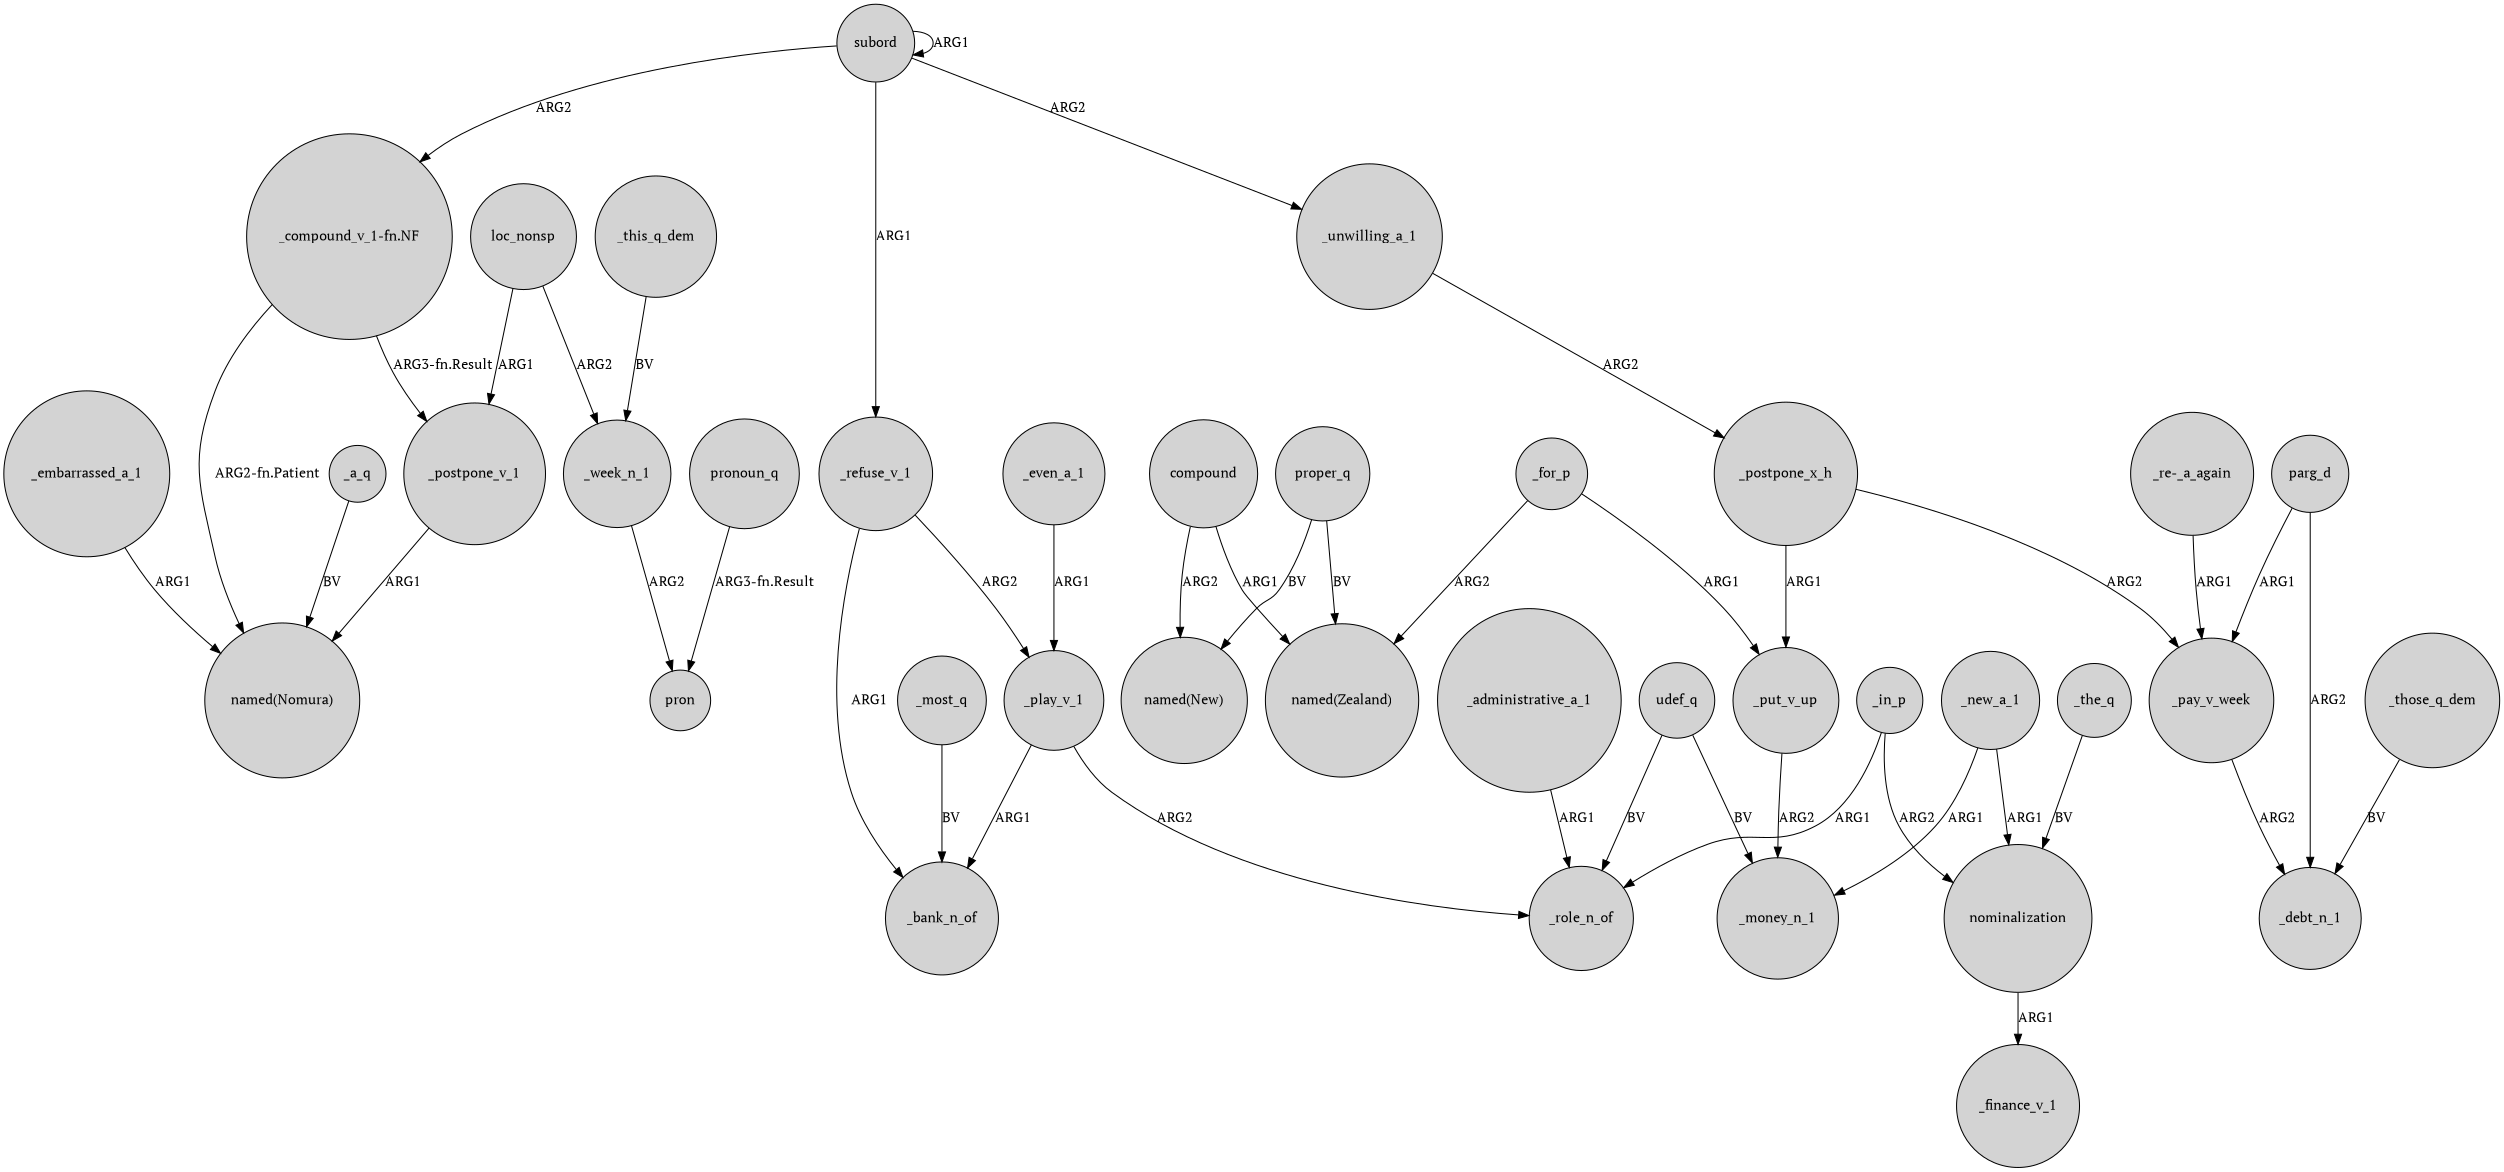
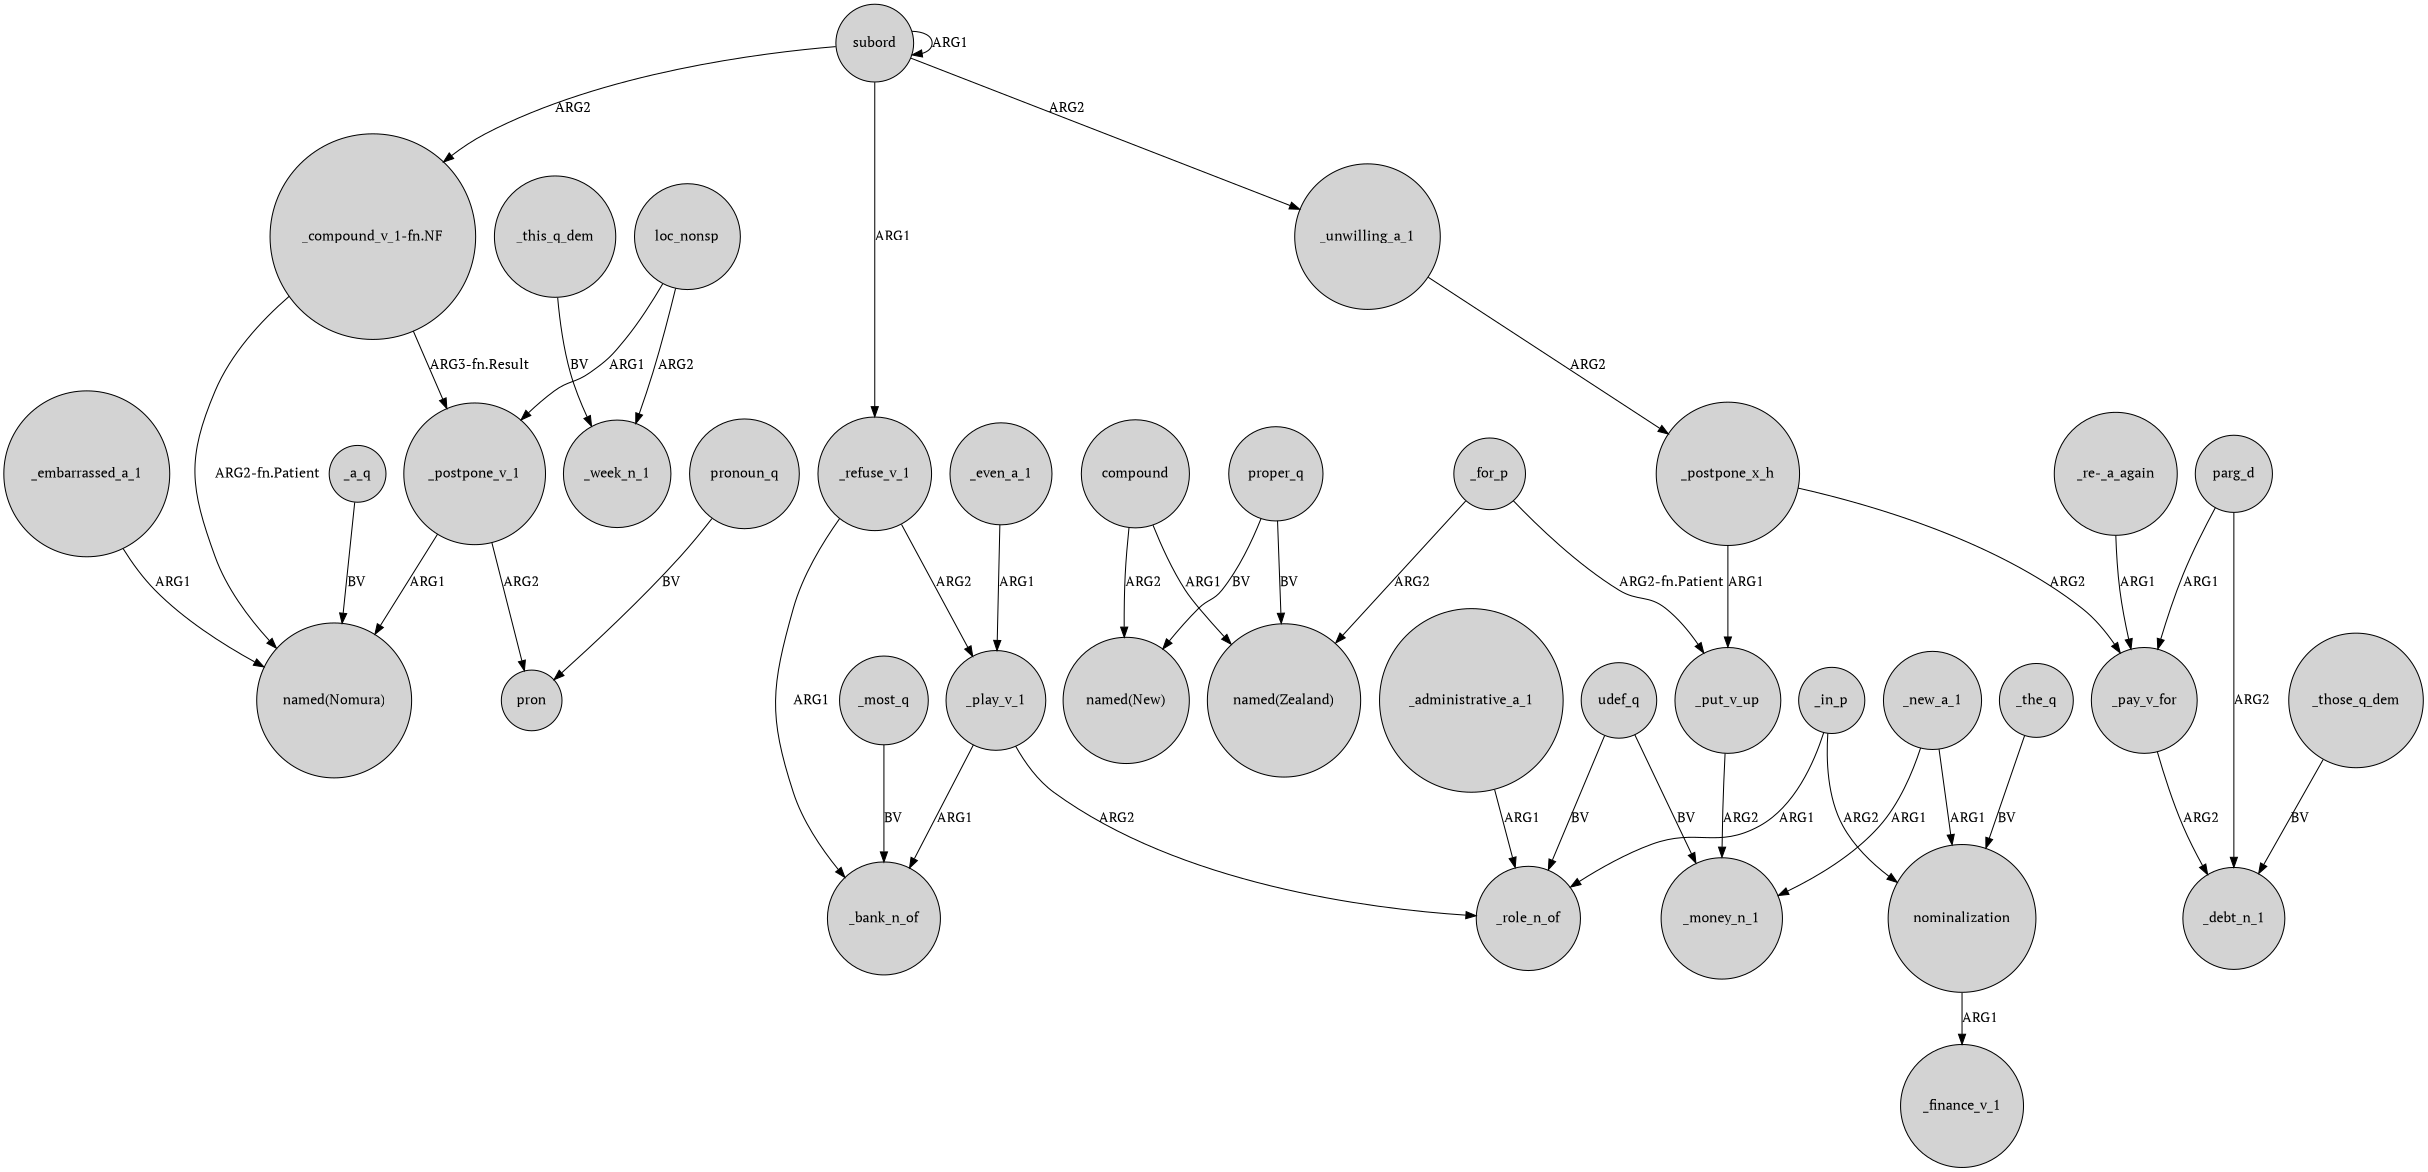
edge "pronoun_q" -> "pron": label "ARG3-fn.Result" -> "BV"
edge "_for_p" -> "_put_v_up": label "ARG1" -> "ARG2-fn.Patient"
edge "_week_n_1" -> "pron": now "_postpone_v_1" -> "pron"
node "_pay_v_week": label "_pay_v_week" -> "_pay_v_for"
